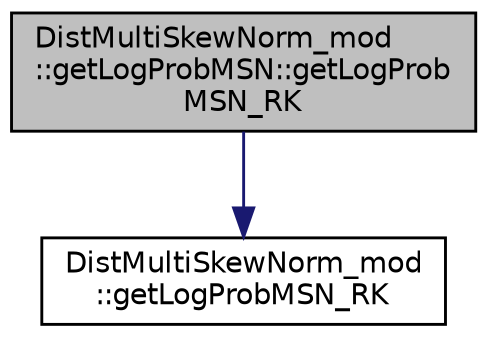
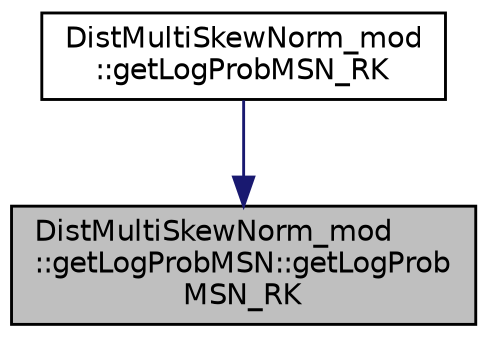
edge "DistMultiSkewNorm_mod ::getLogProbMSN::getLogProb MSN_RK" -> "DistMultiSkewNorm_mod ::getLogProbMSN_RK": reversed
